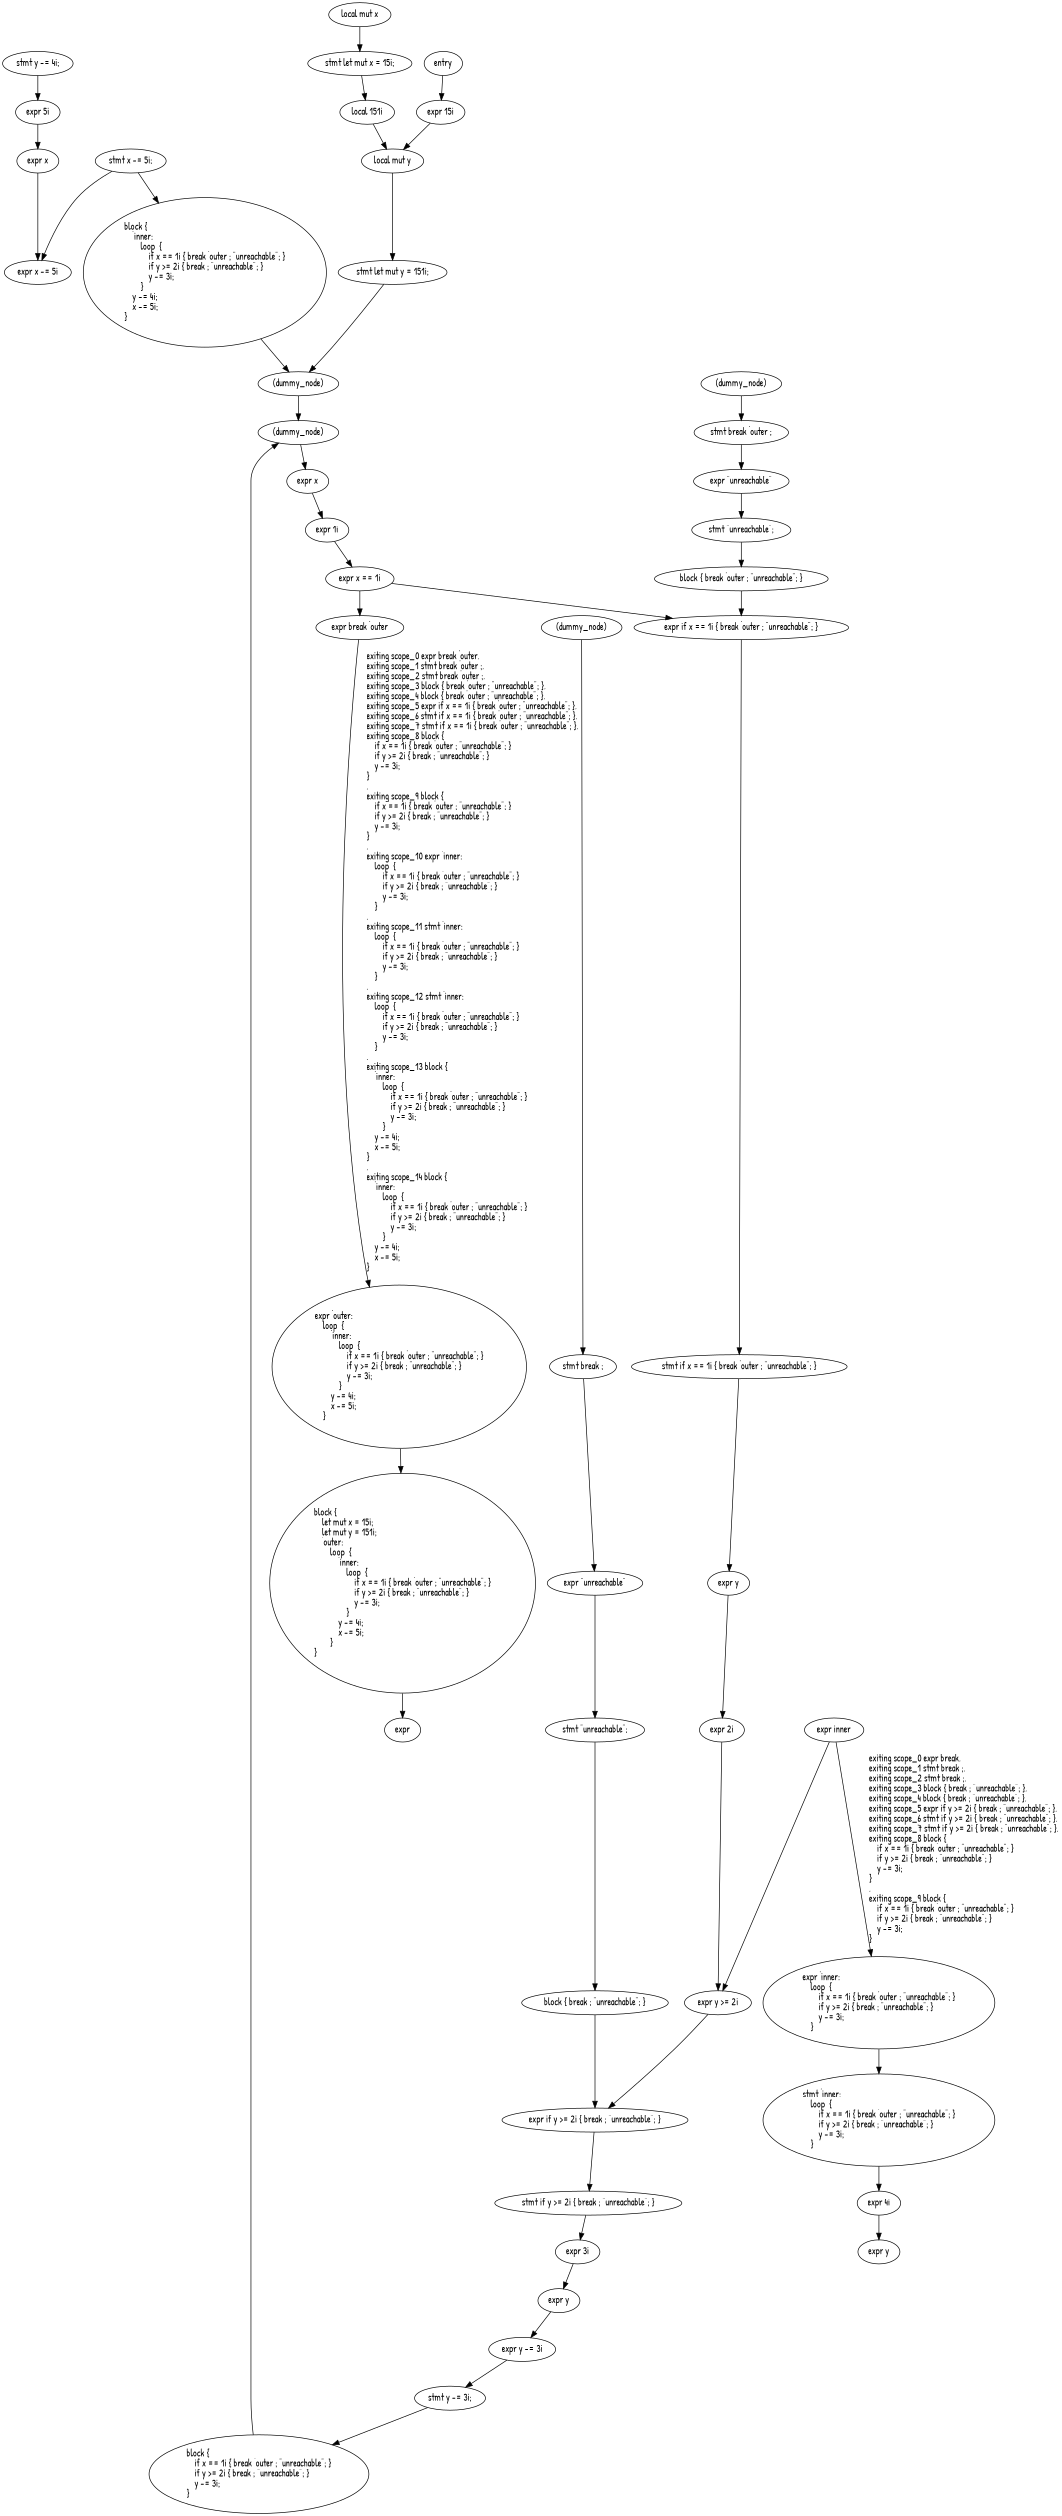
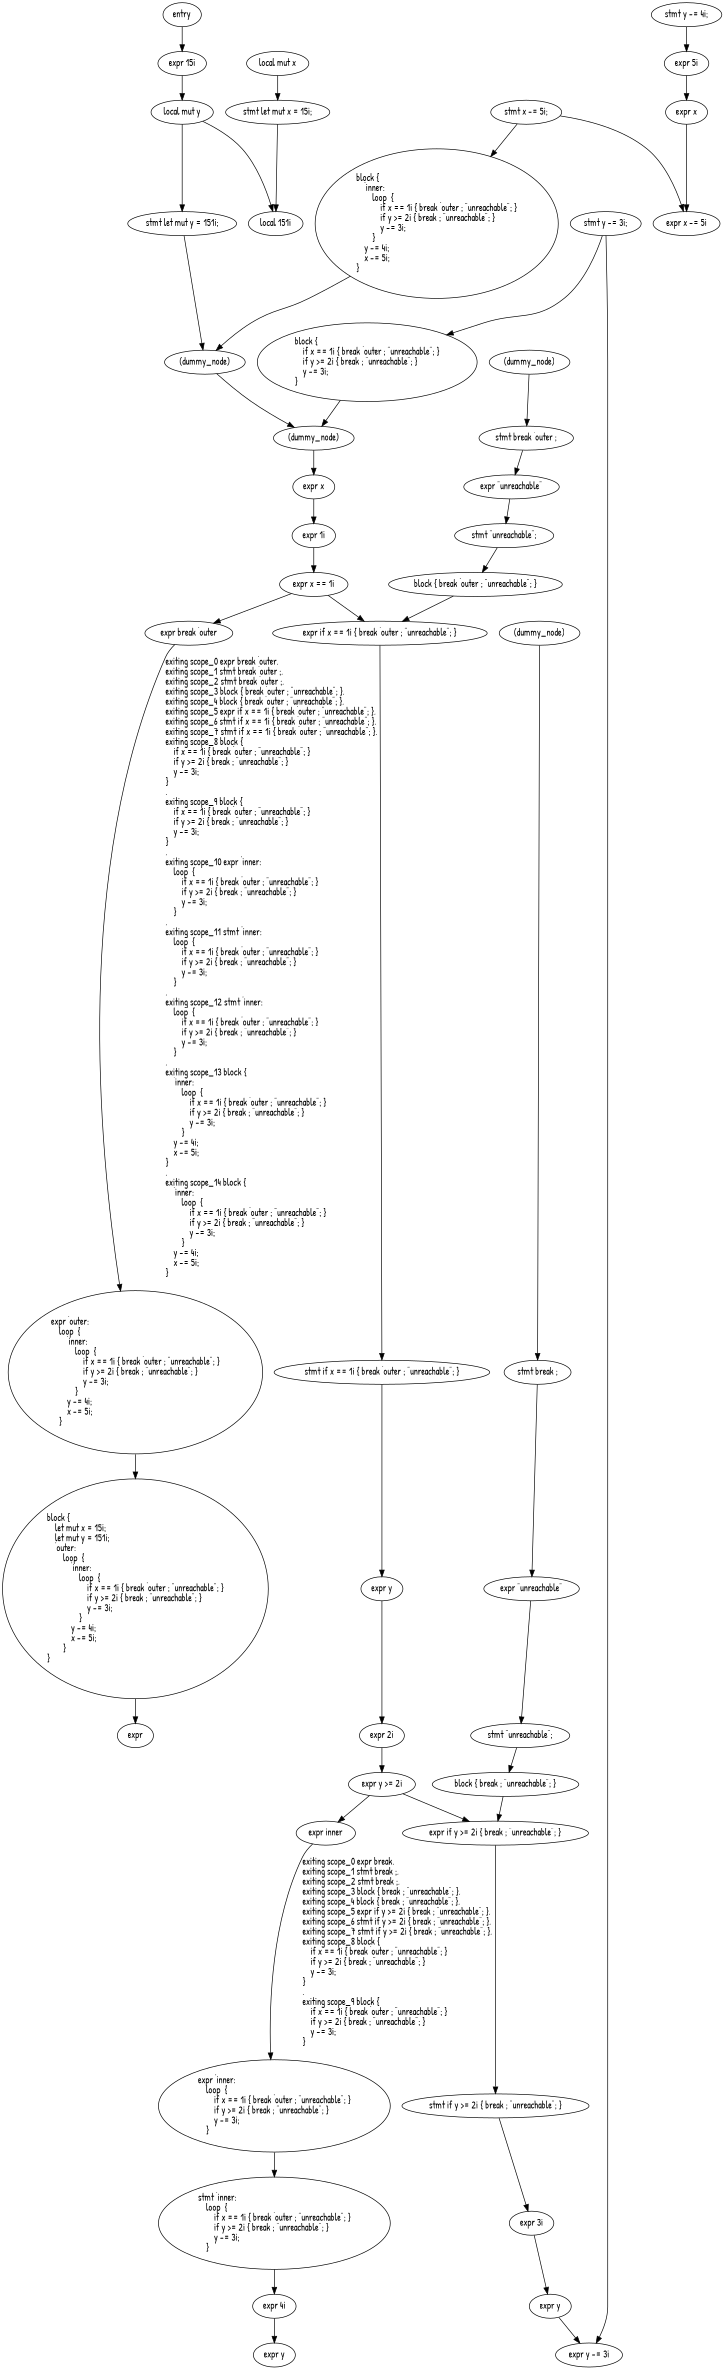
edge "local 151i" -> "local mut y": reversed
edge "expr inner" -> "expr y >= 2i": reversed
edge "expr y -= 3i" -> "stmt y -= 3i;": reversed
